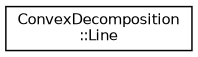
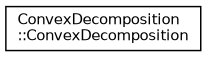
node "ConvexDecomposition ::Line": label "ConvexDecomposition ::Line" -> "ConvexDecomposition ::ConvexDecomposition"
